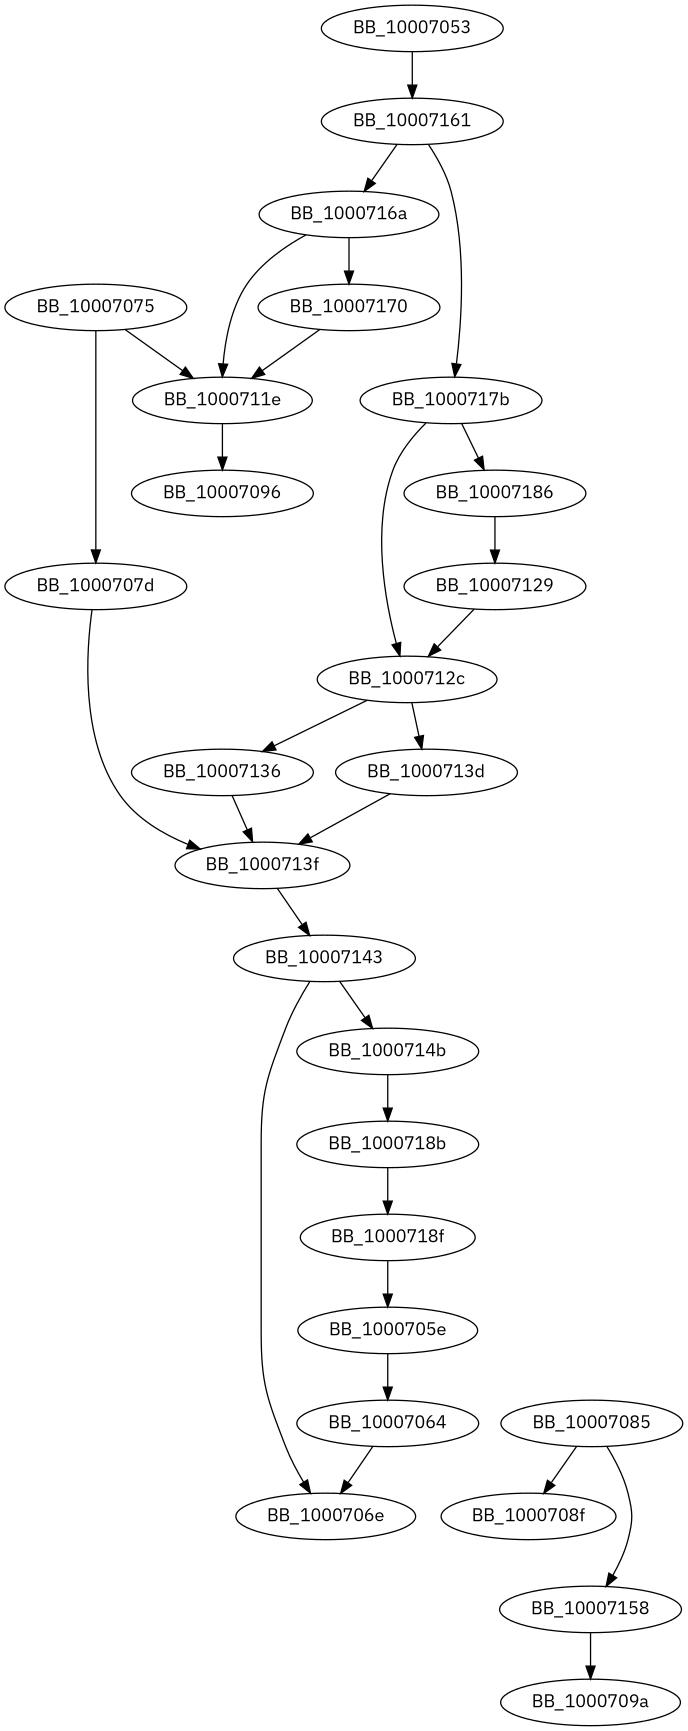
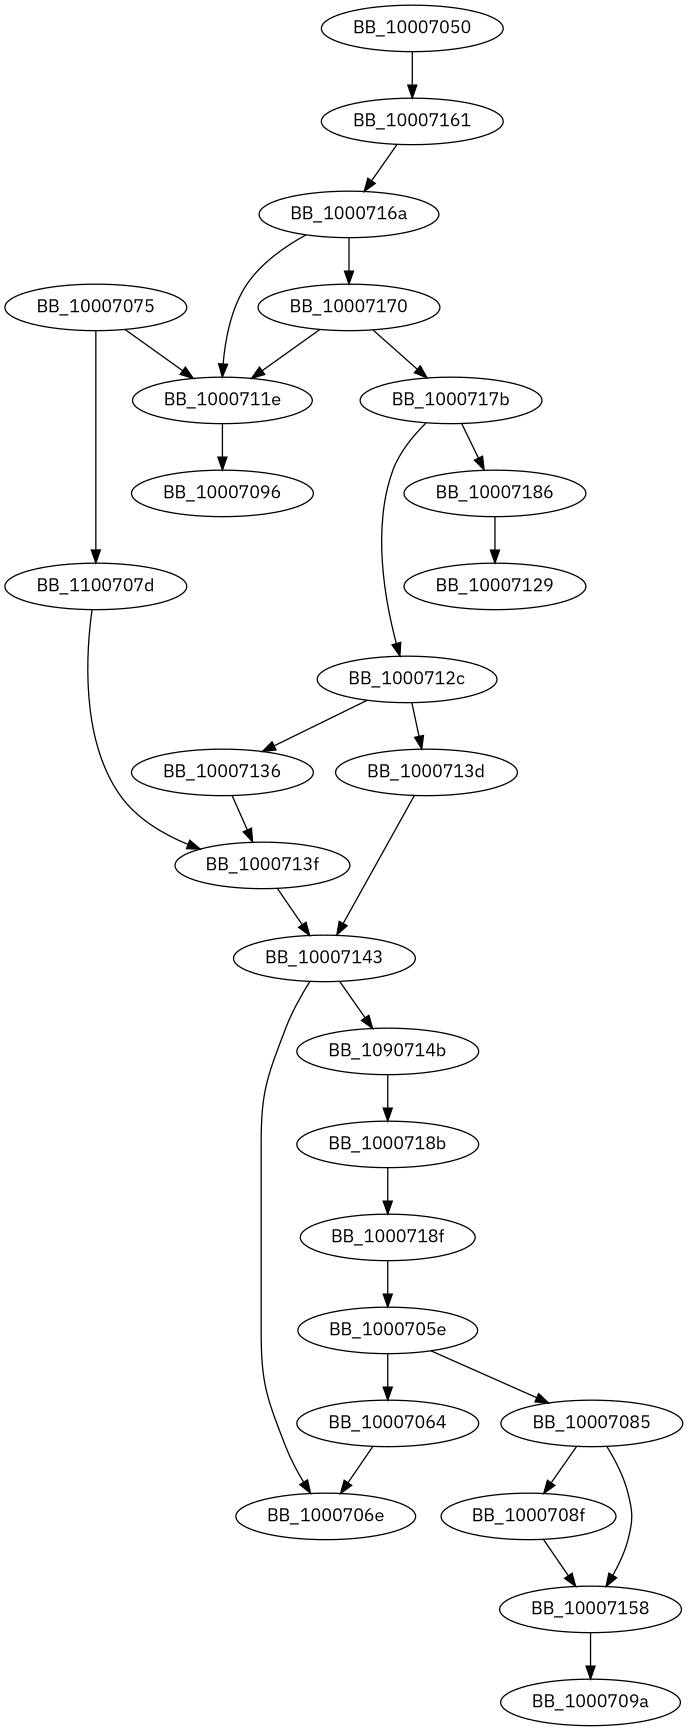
node "BB_10007053": label "BB_10007053" -> "BB_10007050"
edge "BB_10007161" -> "BB_1000717b": now "BB_10007170" -> "BB_1000717b"
node "BB_1000707d": label "BB_1000707d" -> "BB_1100707d"
edge "BB_10007129" -> "BB_1000712c": removed
edge "BB_1000713d" -> "BB_1000713f": now "BB_1000713d" -> "BB_10007143"
node "BB_1000714b": label "BB_1000714b" -> "BB_1090714b"
edge "BB_1000705e" -> "BB_10007085": added
edge "BB_1000708f" -> "BB_10007158": added
